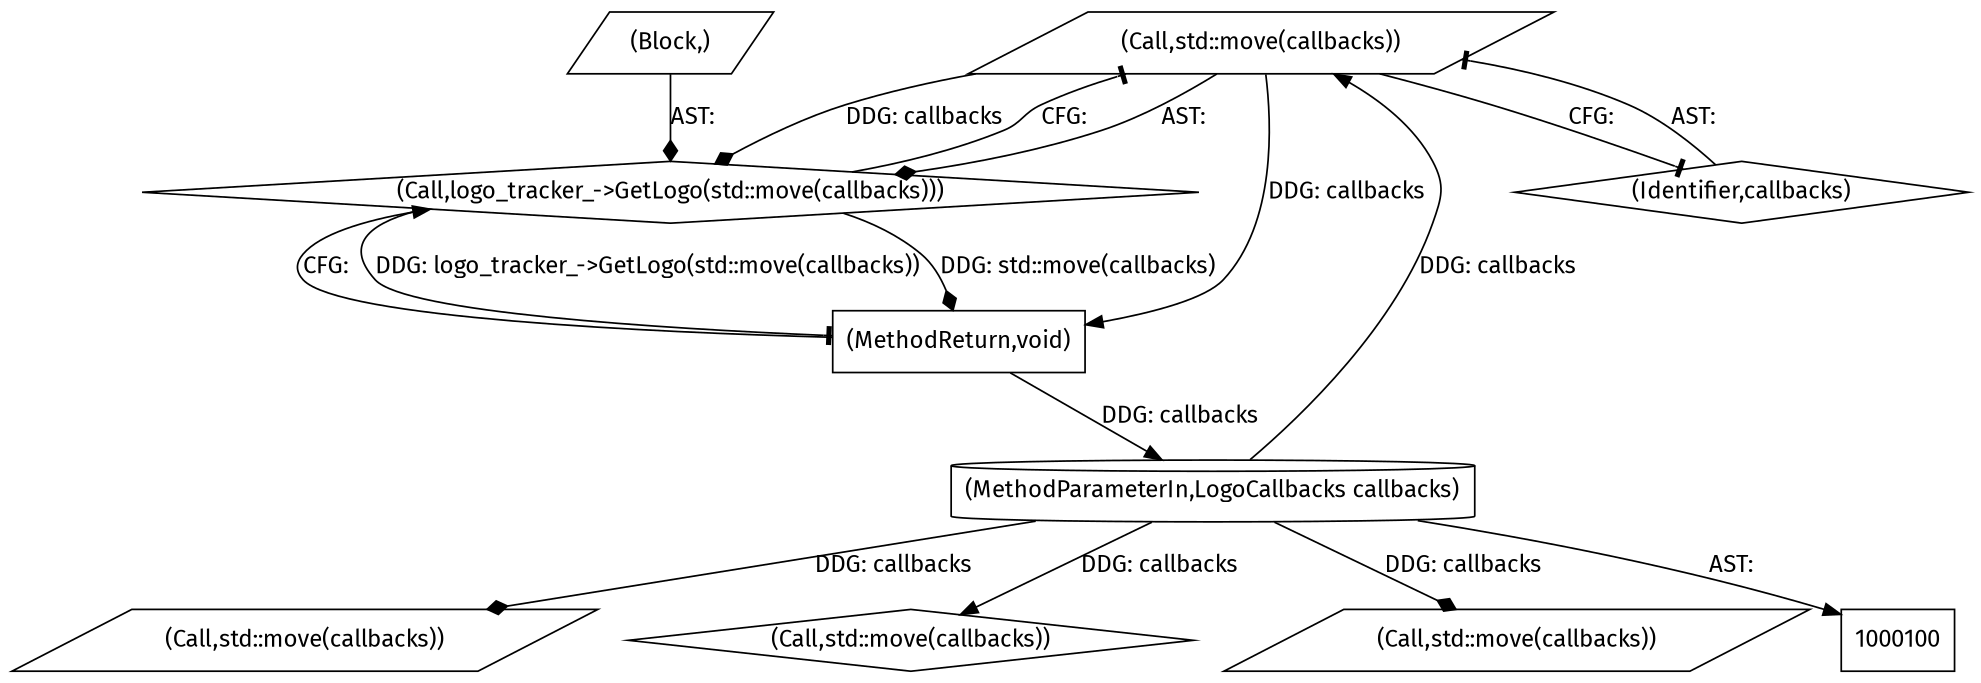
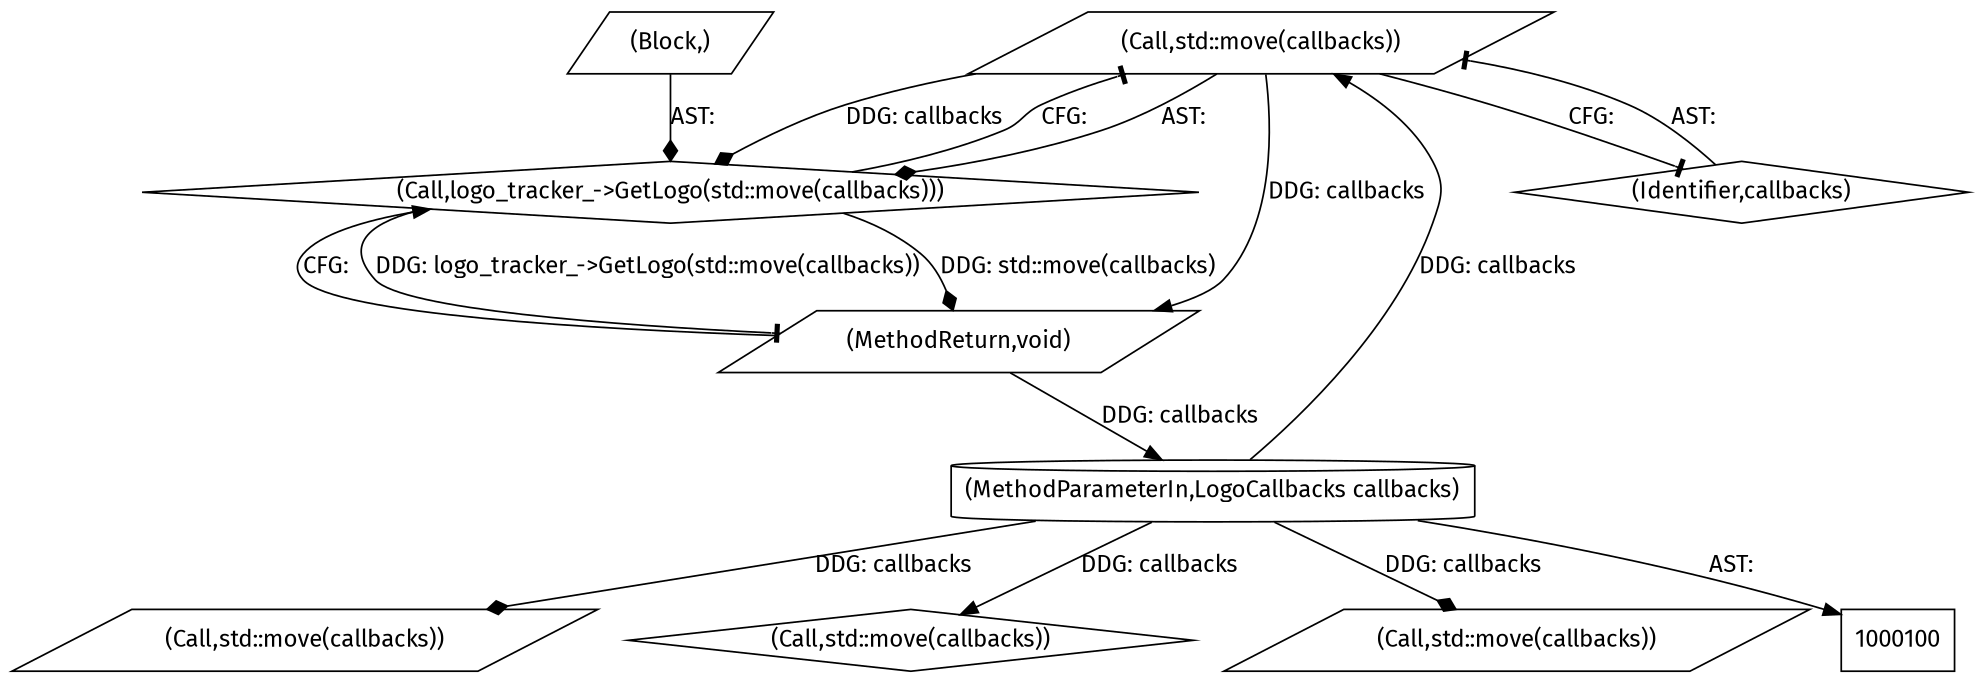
node "(MethodReturn,void)": shape box -> parallelogram
